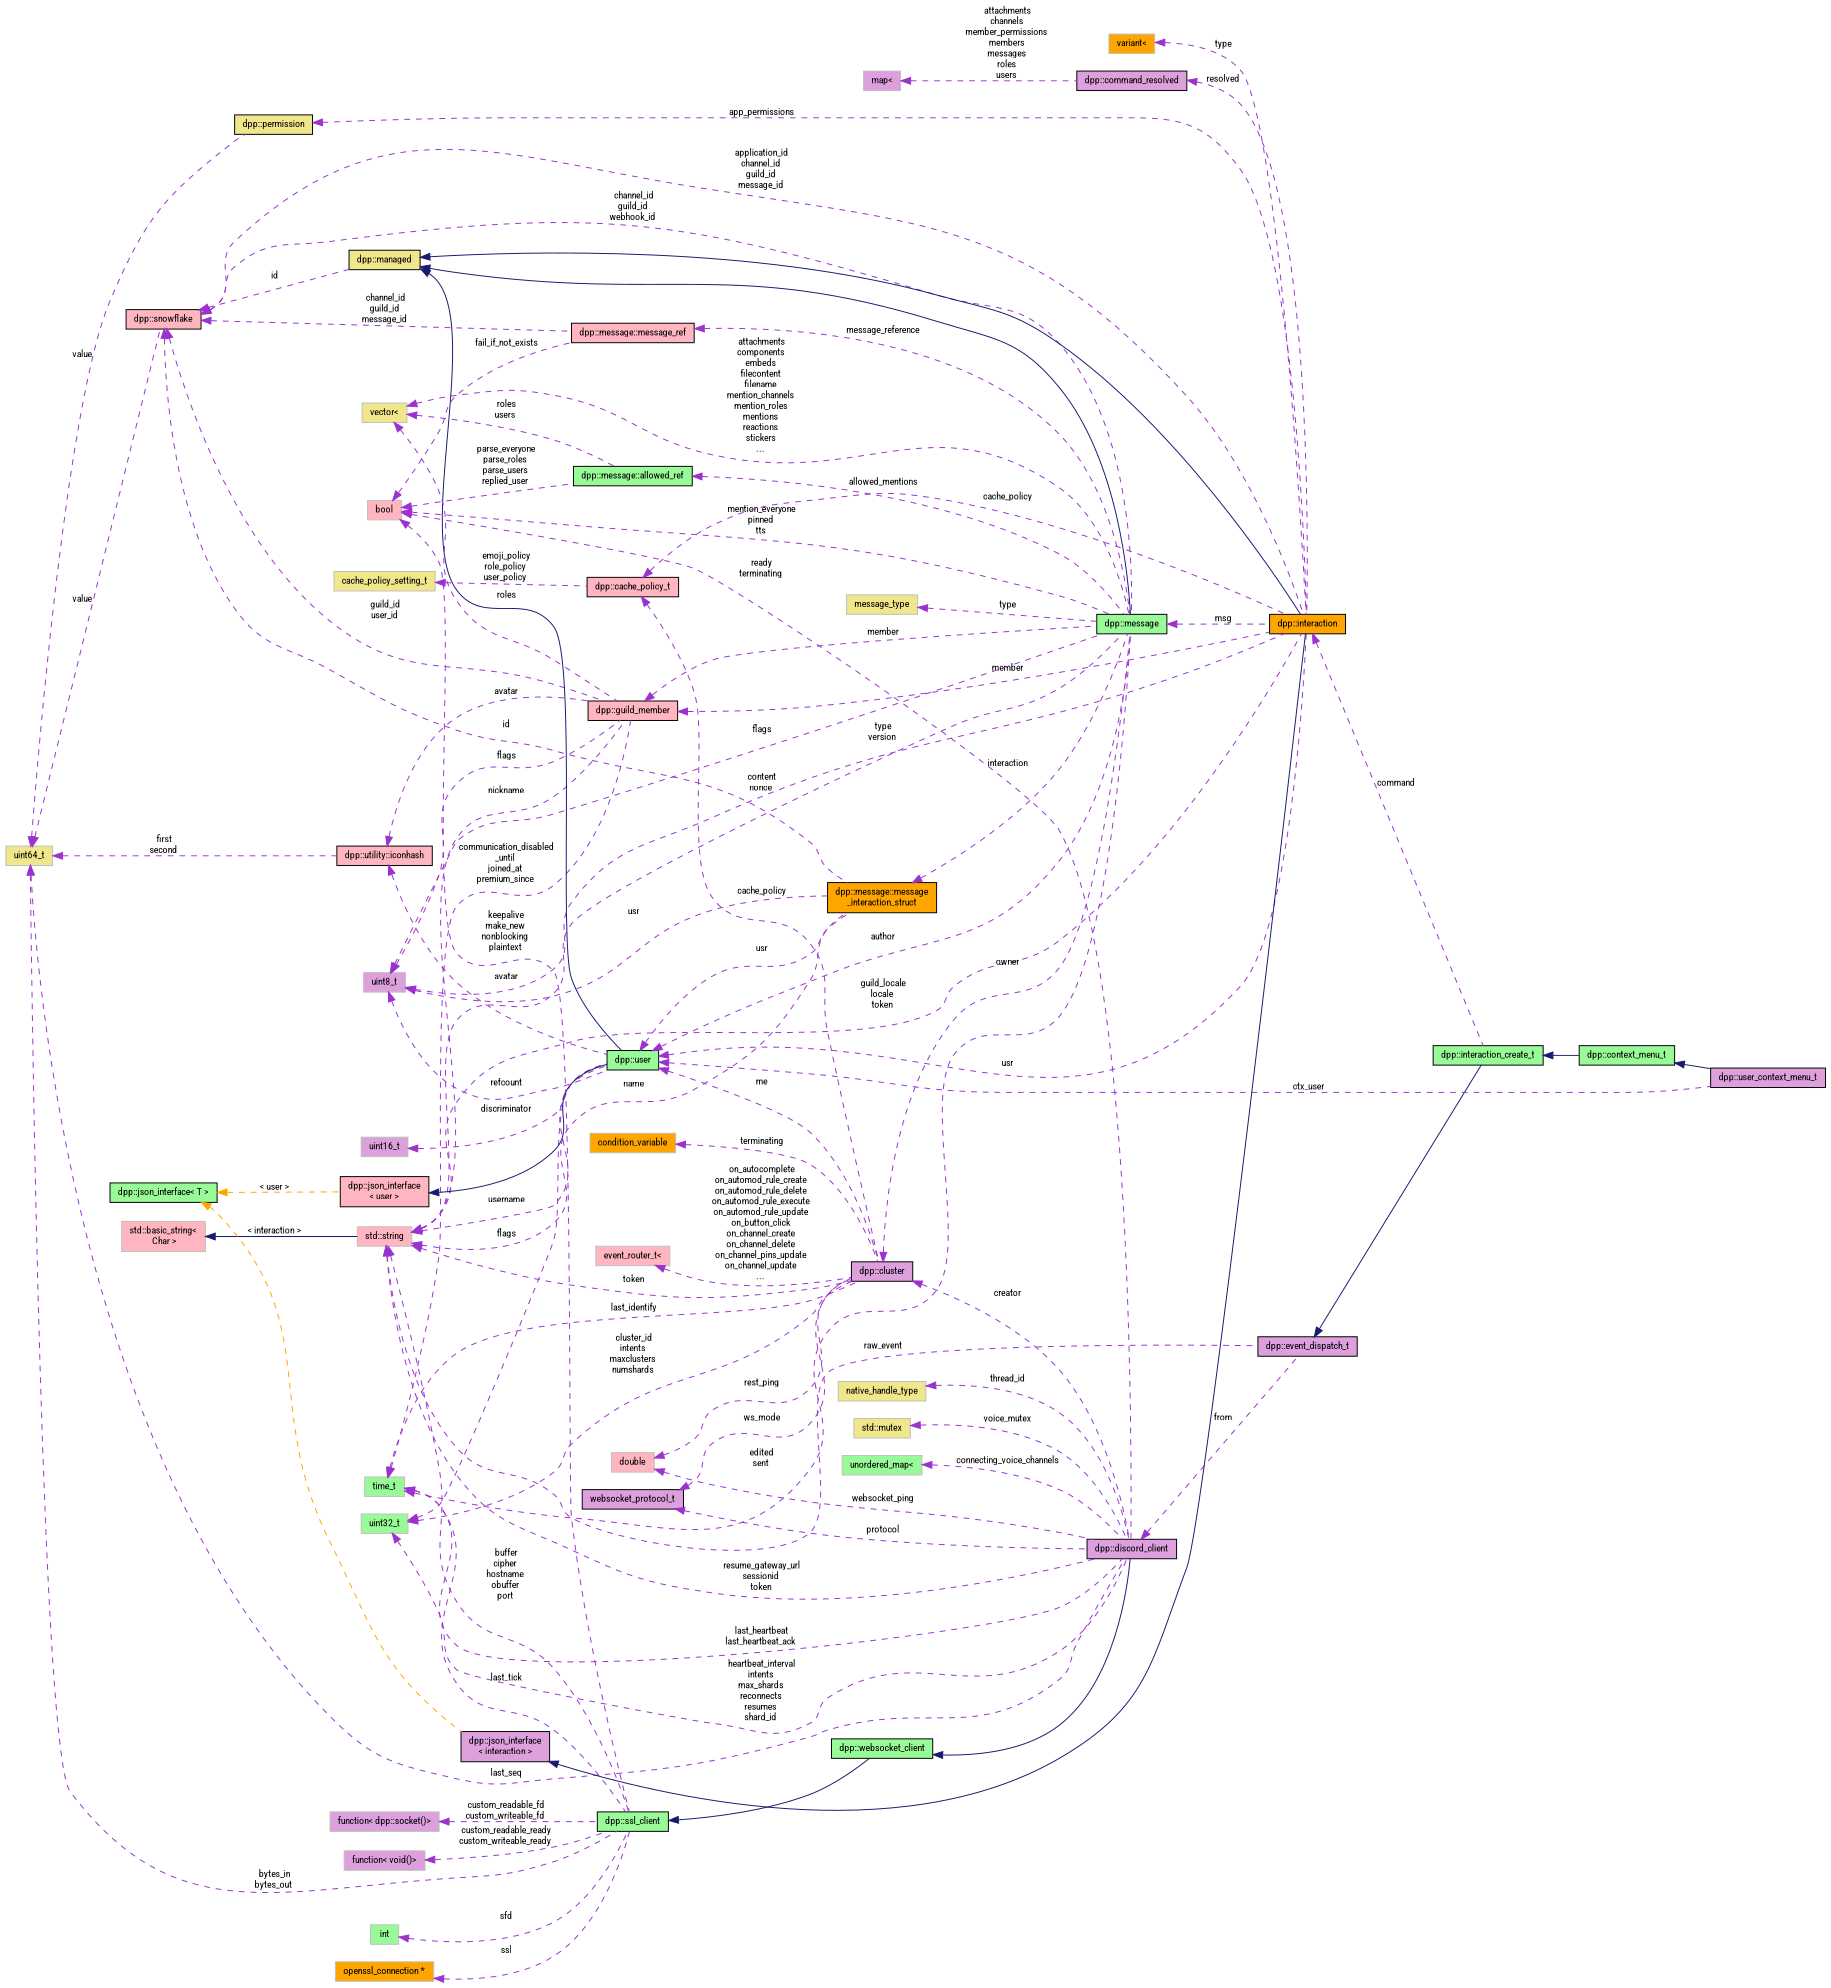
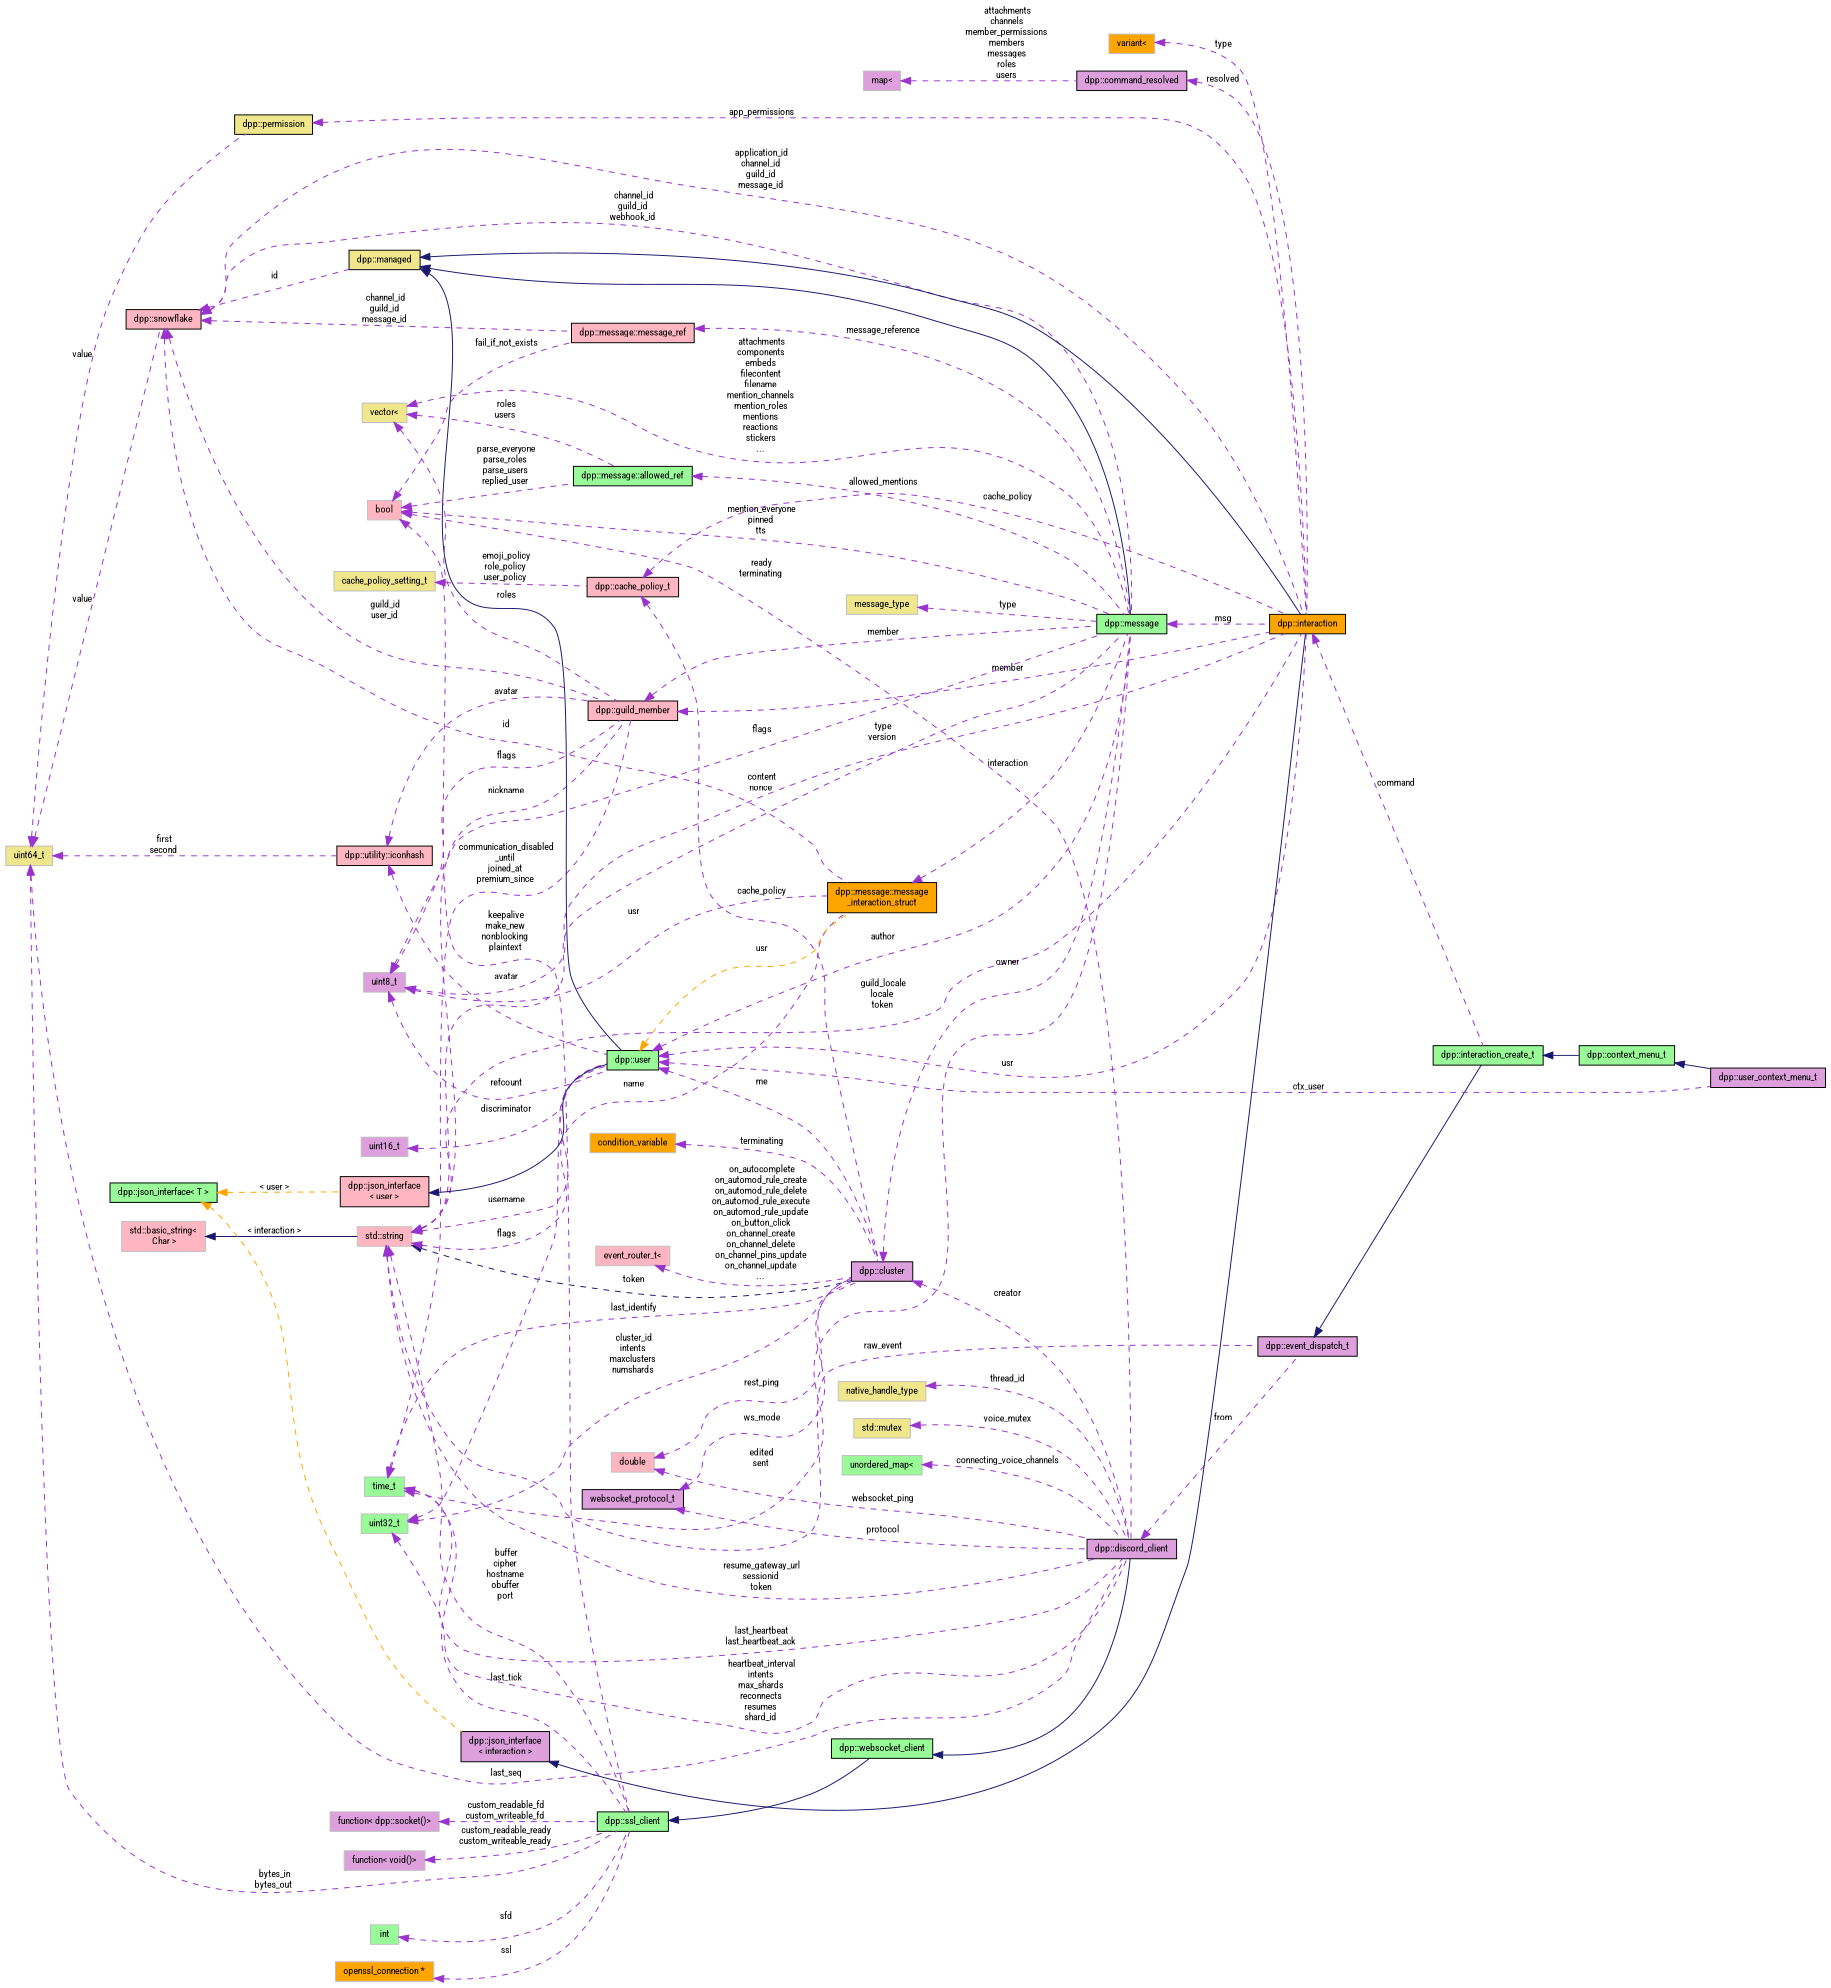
edge "dpp::message::message _interaction_struct" -> "dpp::user": color darkorchid3 -> orange
edge "dpp::cluster" -> "std::string": color darkorchid3 -> midnightblue
